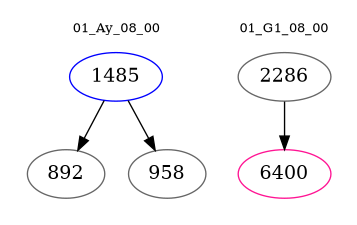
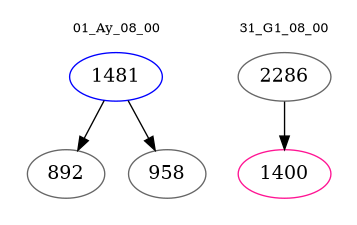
cluster "01_G1_08_00": label "01_G1_08_00" -> "31_G1_08_00"
node "1485": label "1485" -> "1481"
node "6400": label "6400" -> "1400"
